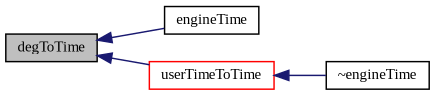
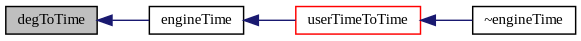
edge "userTimeToTime" -> "degToTime": now "userTimeToTime" -> "engineTime"
